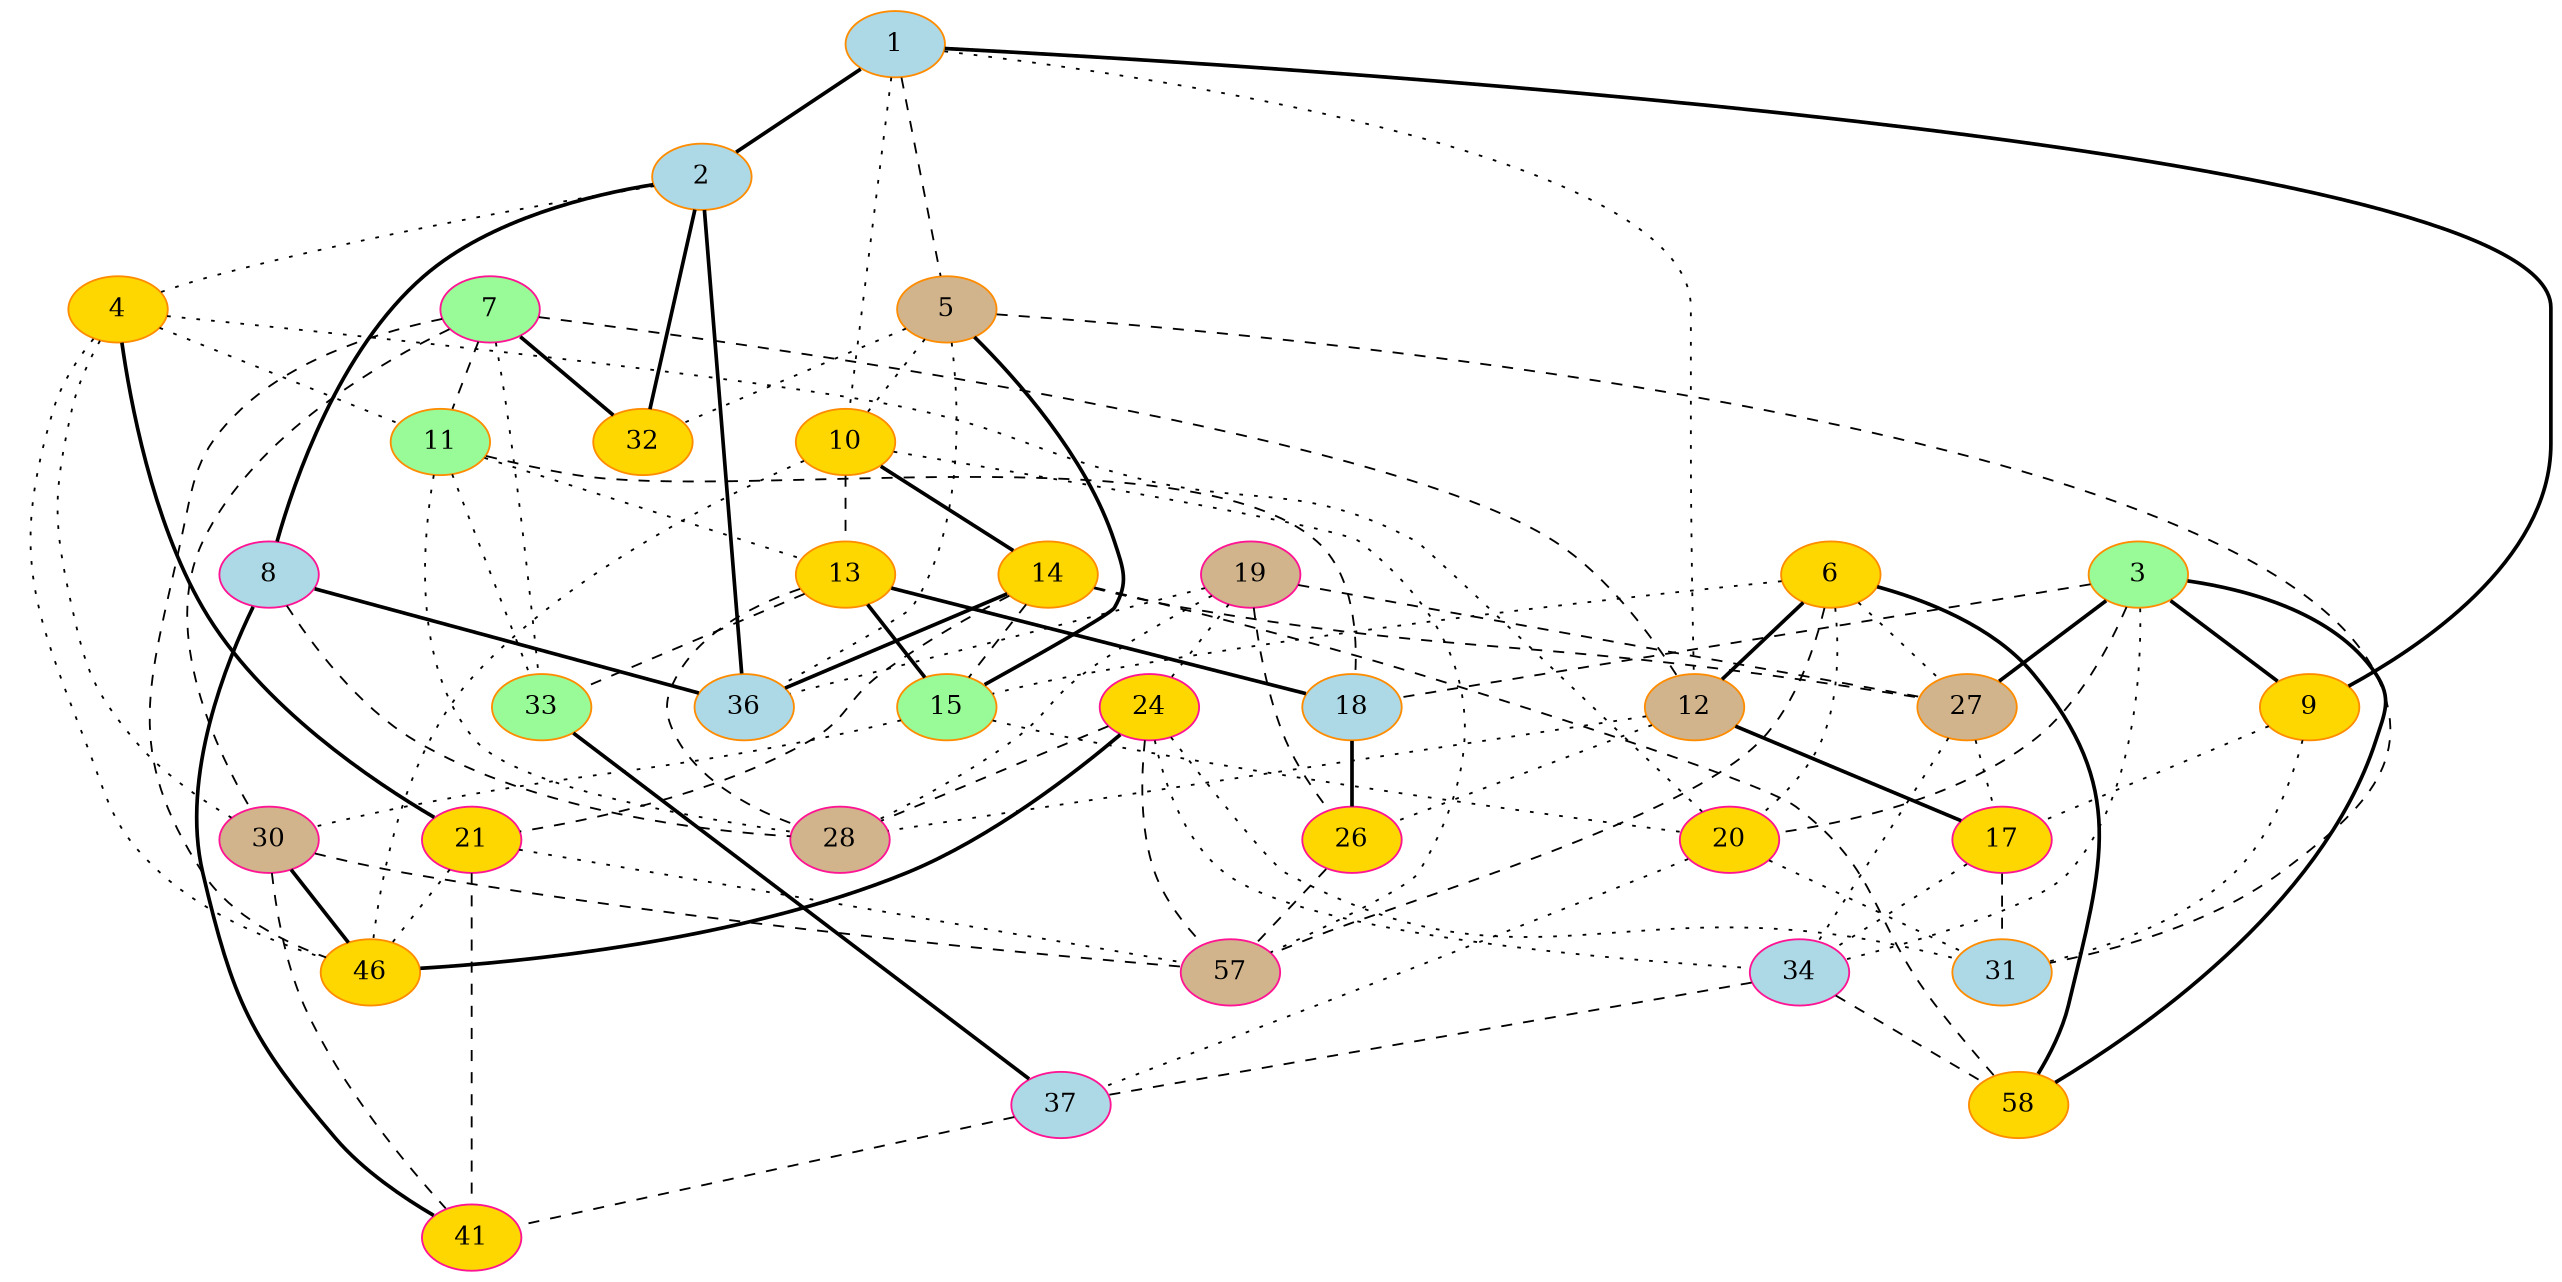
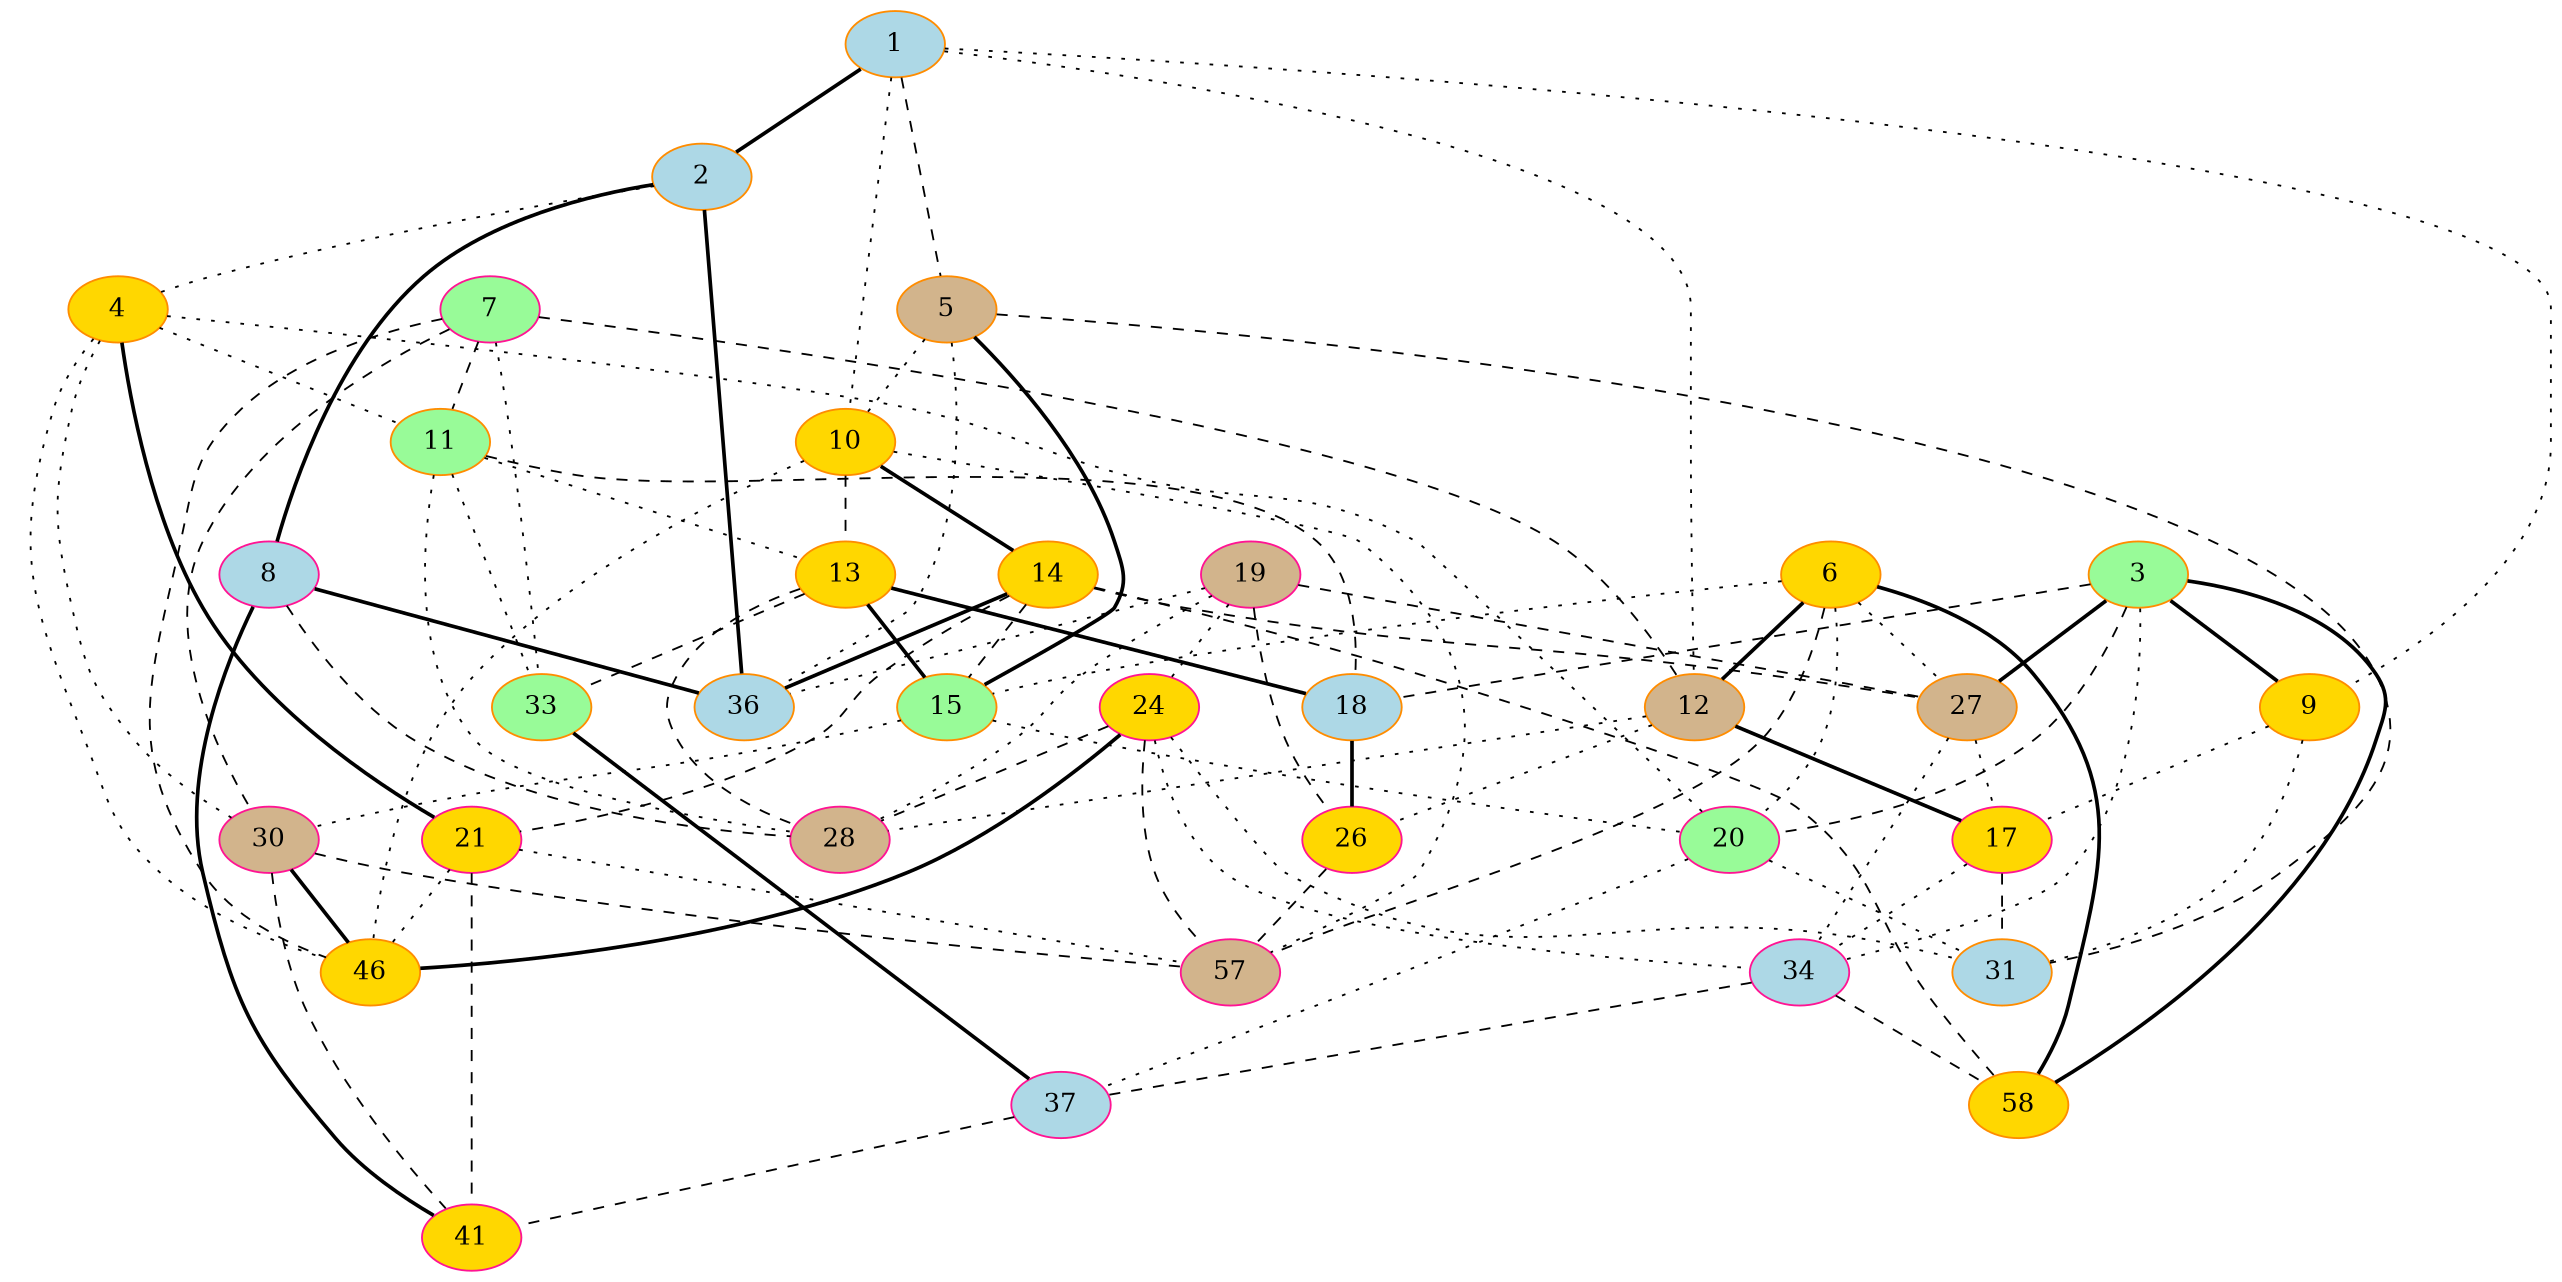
edge "1" -- "9": style bold -> dotted
node "32": removed
node "20": fillcolor gold -> palegreen
